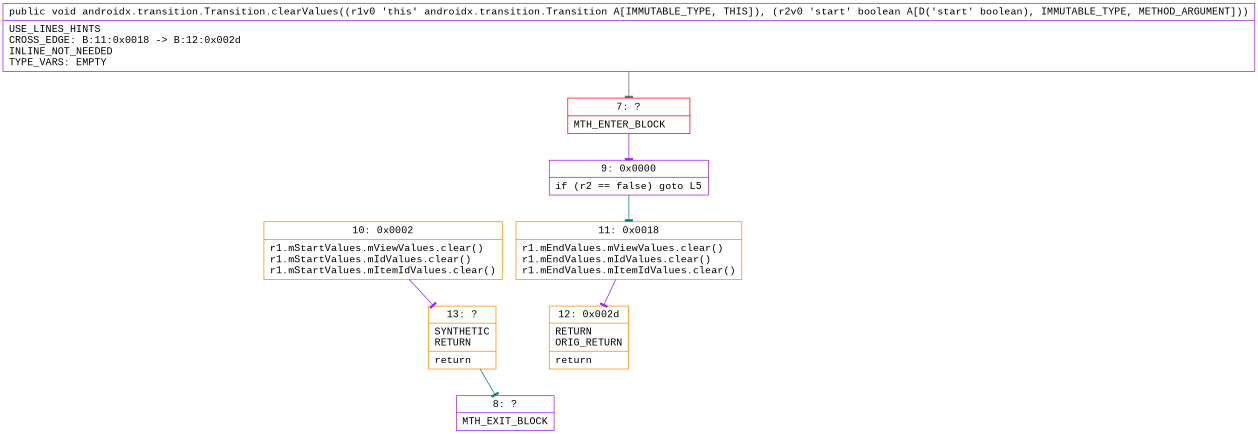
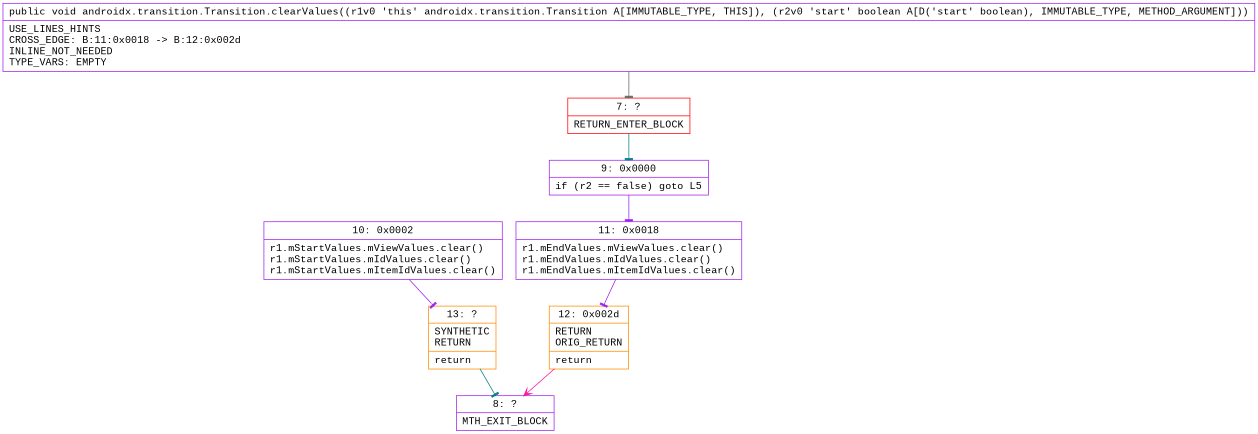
node "7: ?": text "MTH_ENTER_BLOCK" -> "RETURN_ENTER_BLOCK"
edge "7: ?" -> "9: 0x0000": color purple -> teal
edge "9: 0x0000" -> "11: 0x0018": color teal -> purple
node "10: 0x0002": color darkorange -> purple
node "11: 0x0018": color darkorange -> purple
edge "12: 0x002d" -> "8: ?": added
